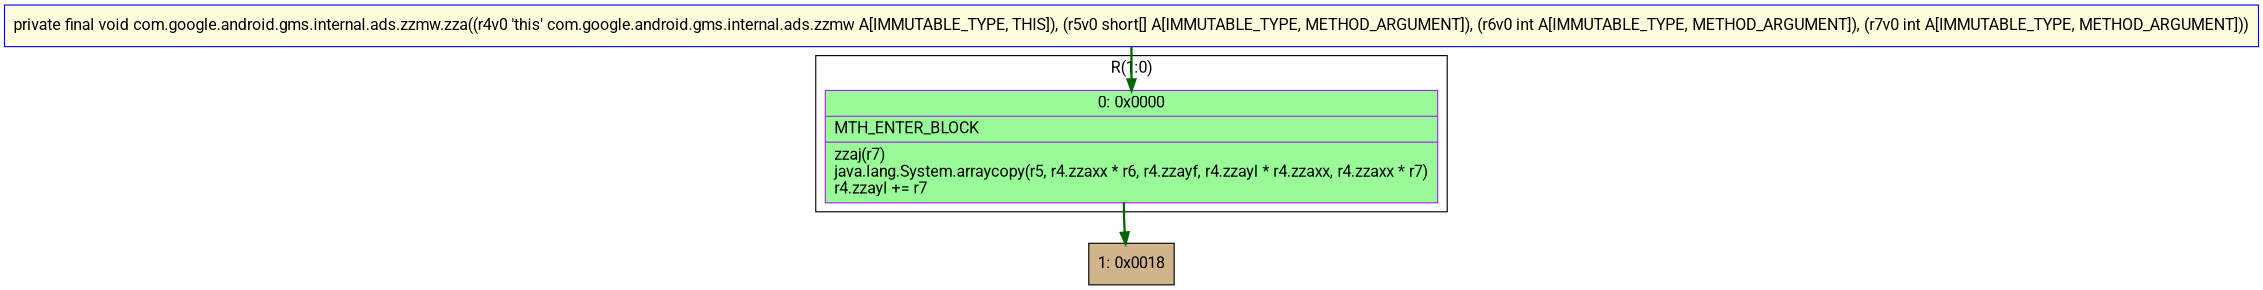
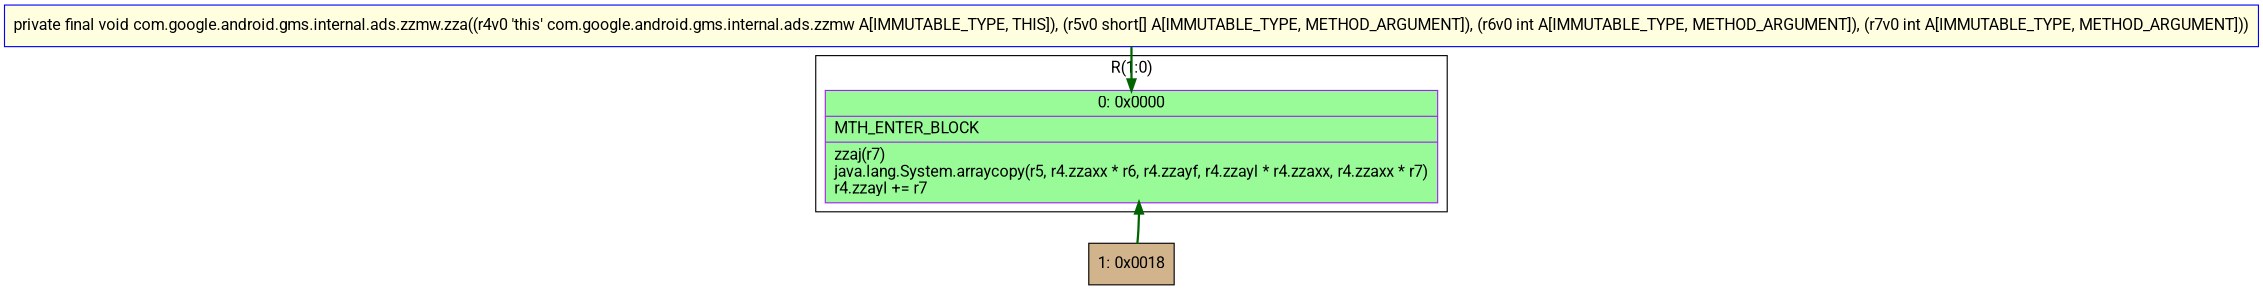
edge "0: 0x0000" -> "1: 0x0018": reversed
